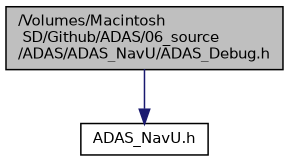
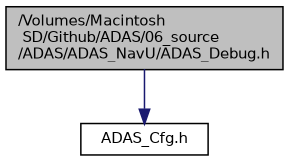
node "ADAS_NavU.h": label "ADAS_NavU.h" -> "ADAS_Cfg.h"
